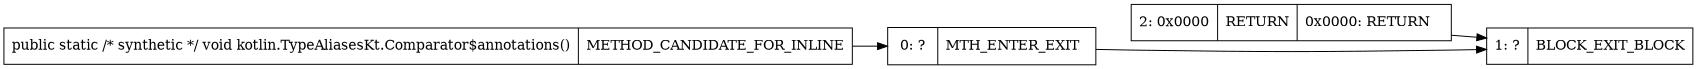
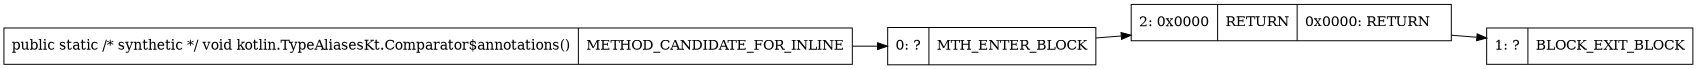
node "0: ?": text "MTH_ENTER_EXIT" -> "MTH_ENTER_BLOCK"
edge "0: ?" -> "1: ?": now "0: ?" -> "2: 0x0000"
